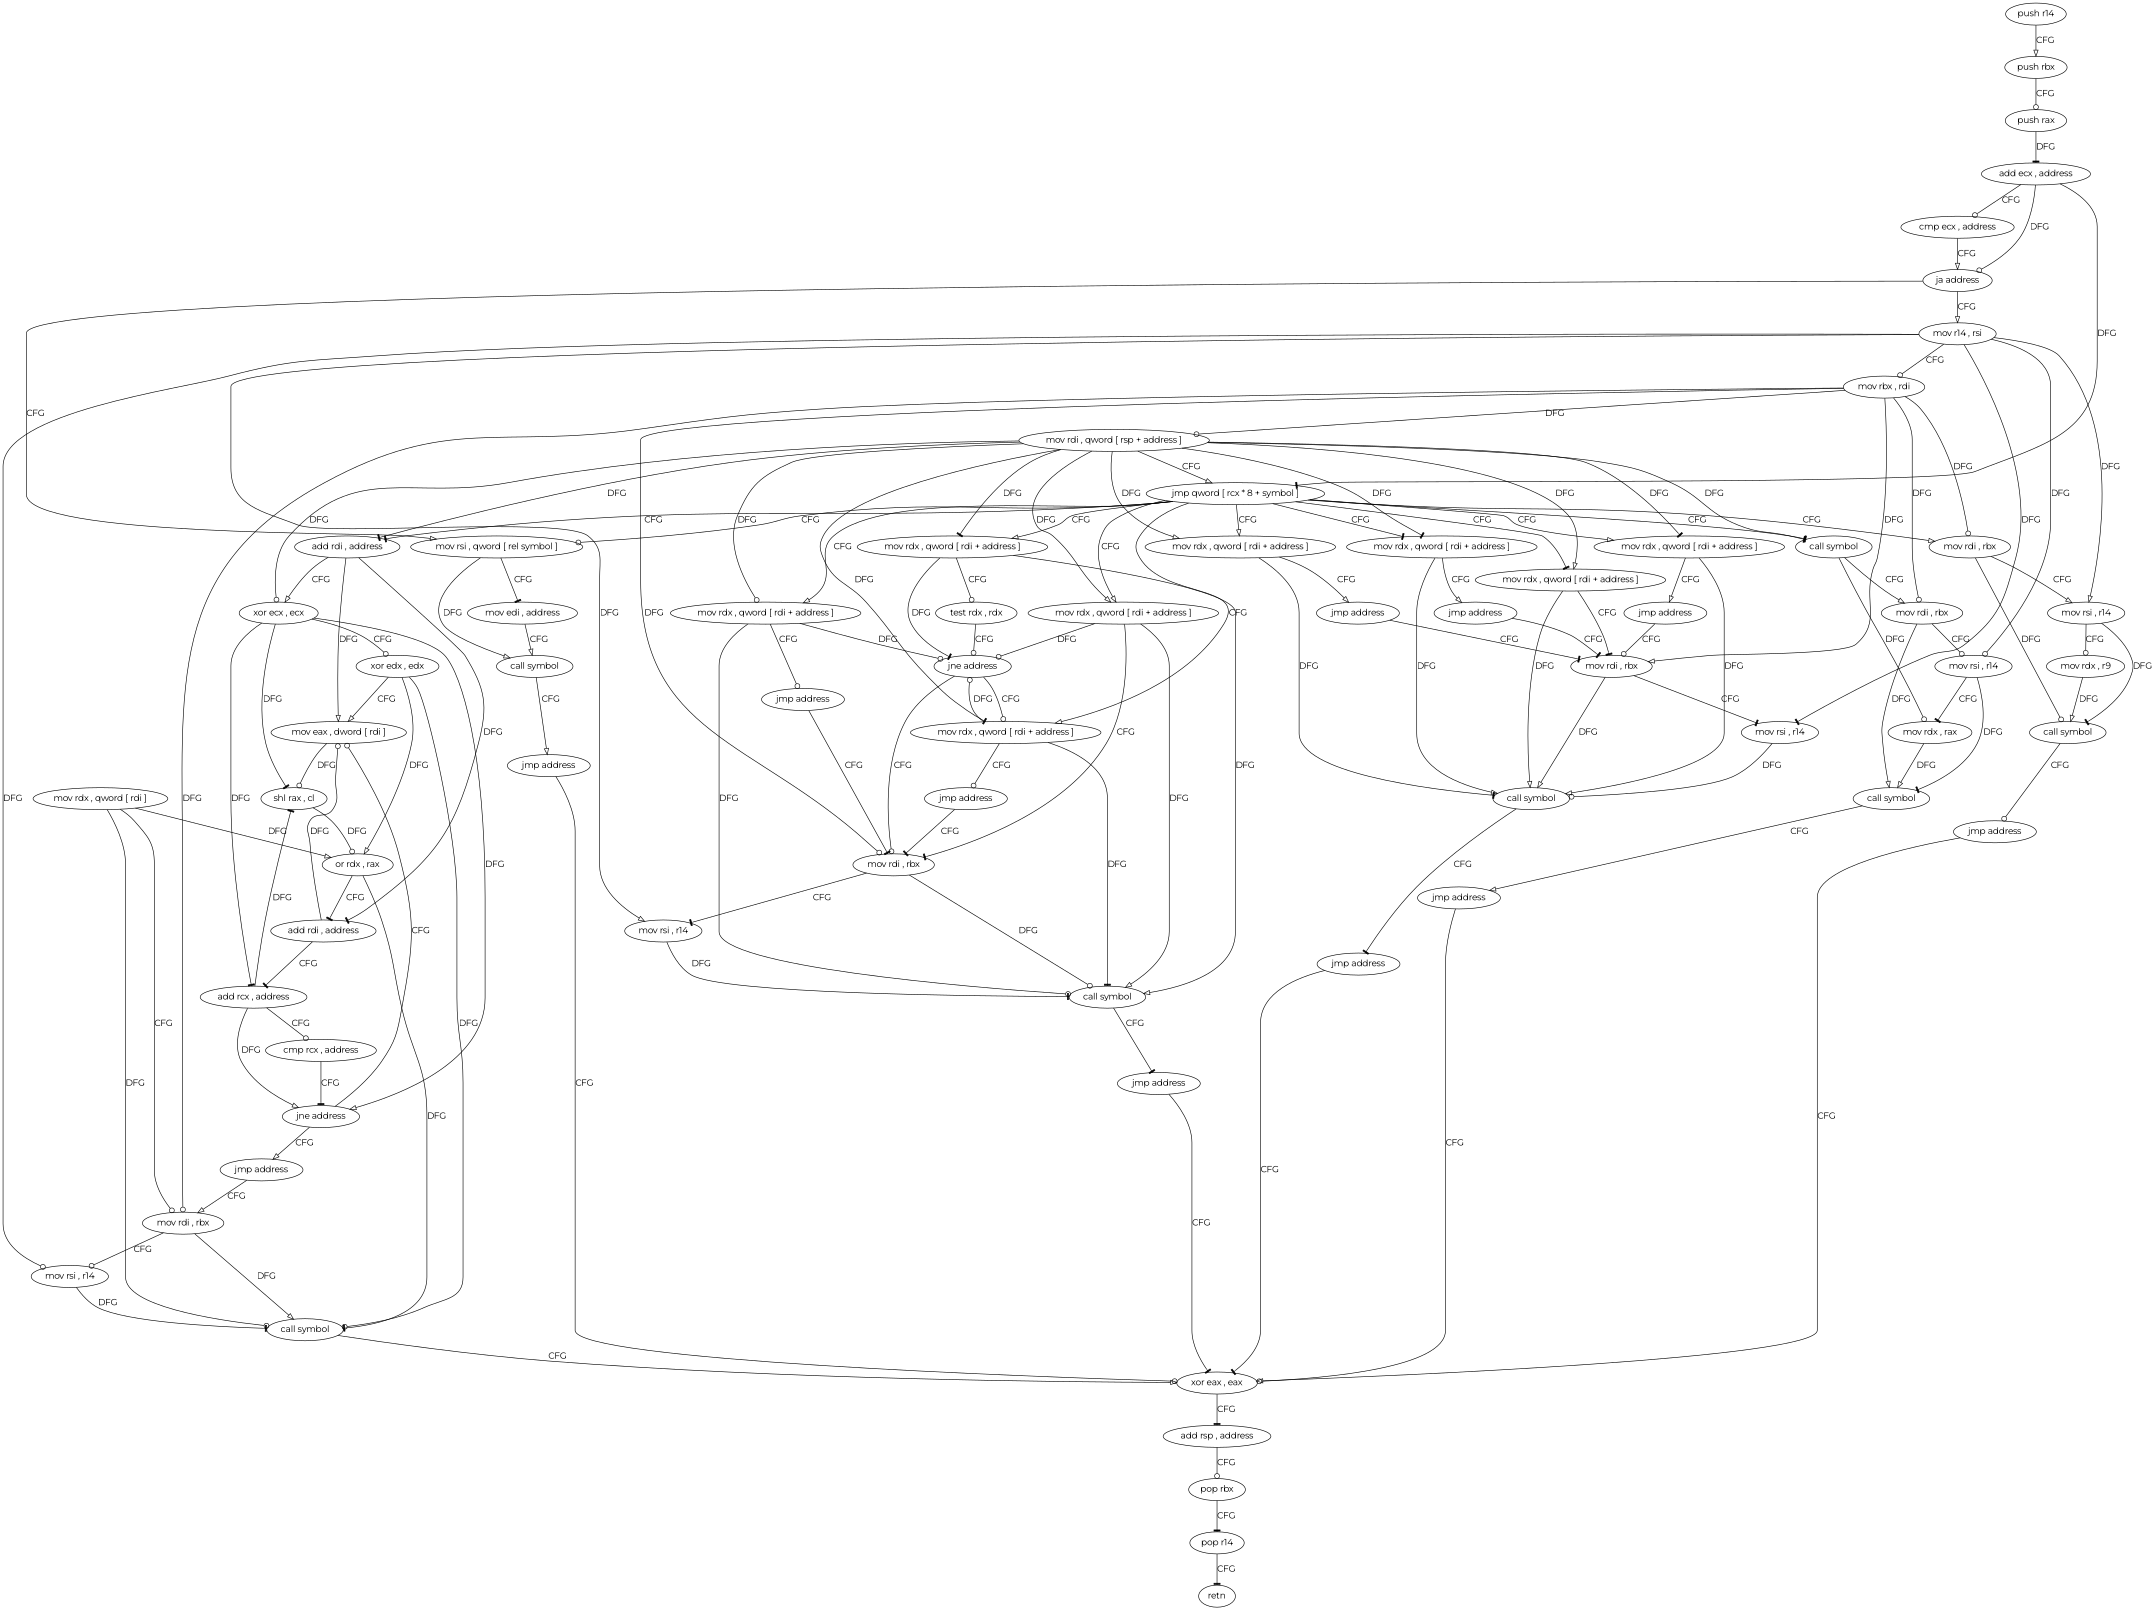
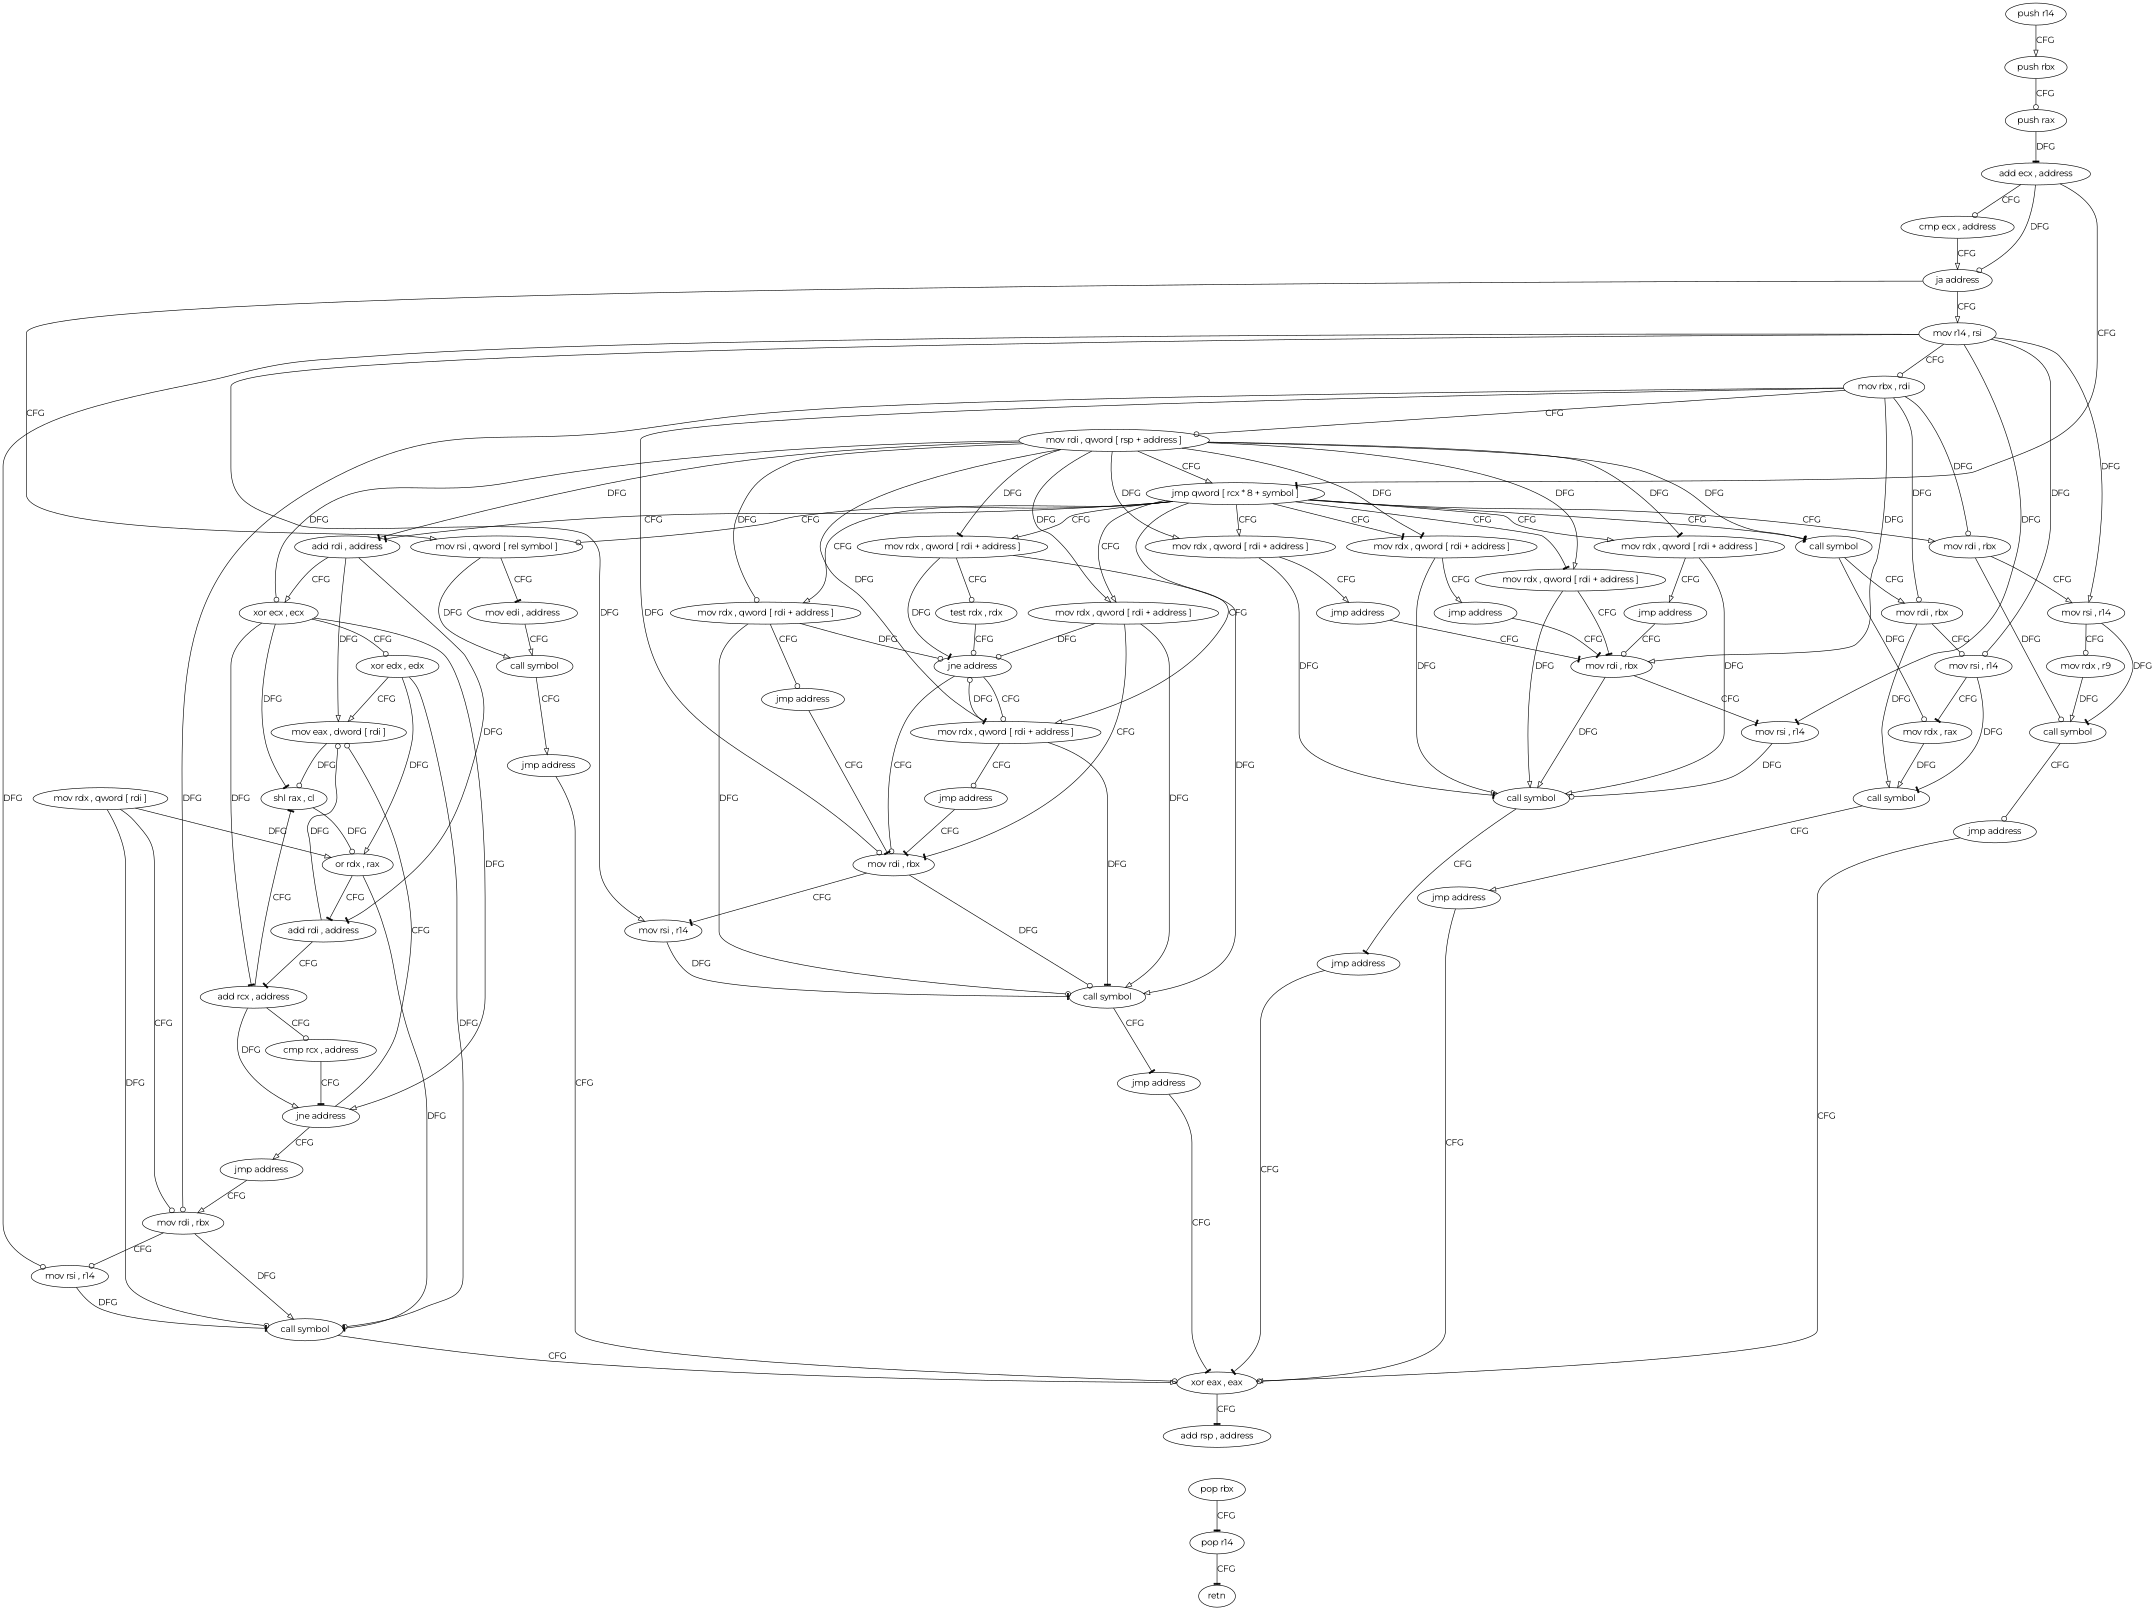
edge "add ecx , address" -> "jmp qword [ rcx * 8 + symbol ]": label "DFG" -> "CFG"
edge "mov rbx , rdi" -> "mov rdi , qword [ rsp + address ]": label "DFG" -> "CFG"
edge "add rcx , address" -> "shl rax , cl": label "DFG" -> "CFG"
edge "add rsp , address" -> "pop rbx": removed, label "CFG"
